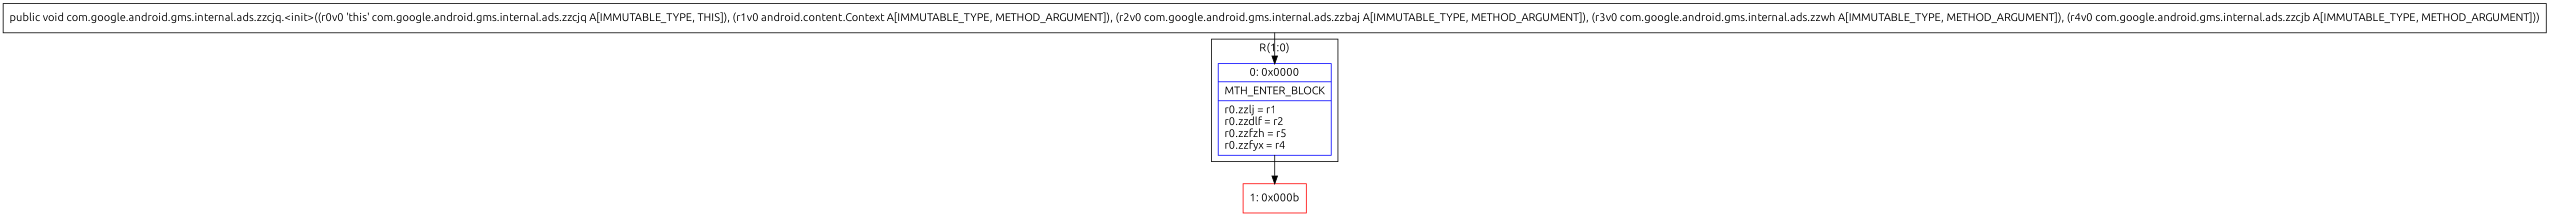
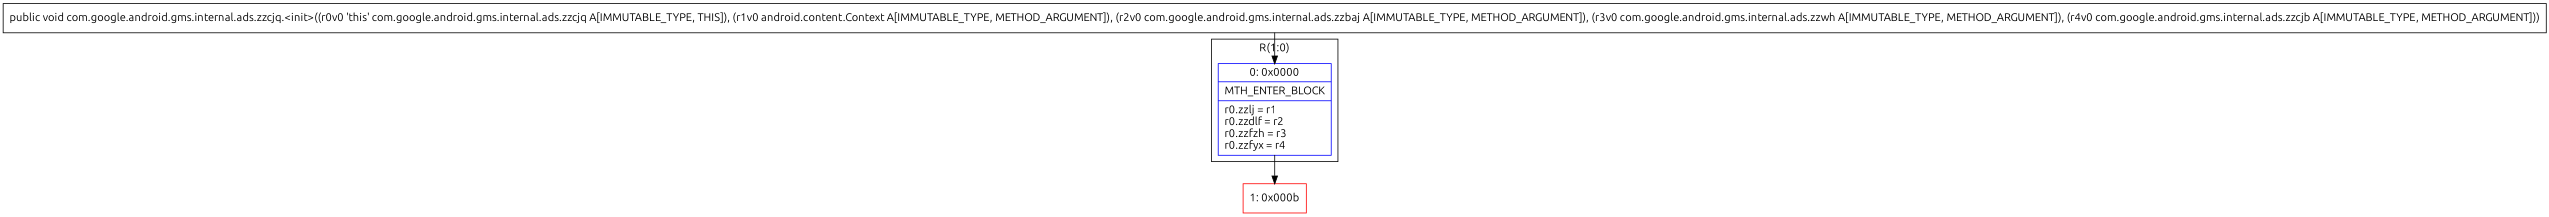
node "0: 0x0000": text "r0.zzfzh = r5" -> "r0.zzfzh = r3"
